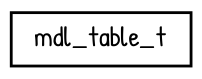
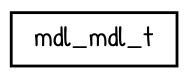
node "mdl_table_t": label "mdl_table_t" -> "mdl_mdl_t"
